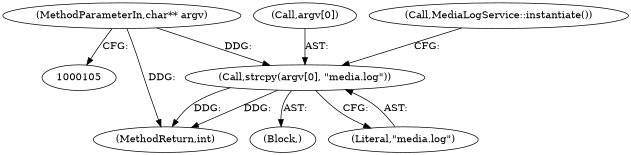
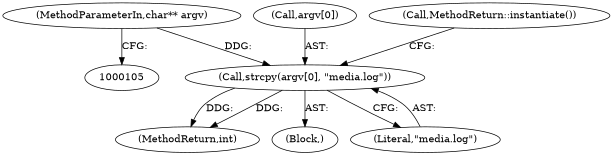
node "(Call,MediaLogService::instantiate())": label "(Call,MediaLogService::instantiate())" -> "(Call,MethodReturn::instantiate())"
edge "(MethodParameterIn,char** argv)" -> "(MethodReturn,int)": removed, label "DDG:"
